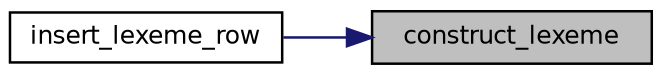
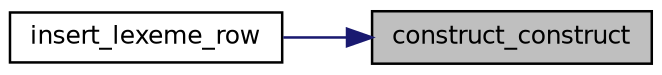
node "construct_lexeme": label "construct_lexeme" -> "construct_construct"
